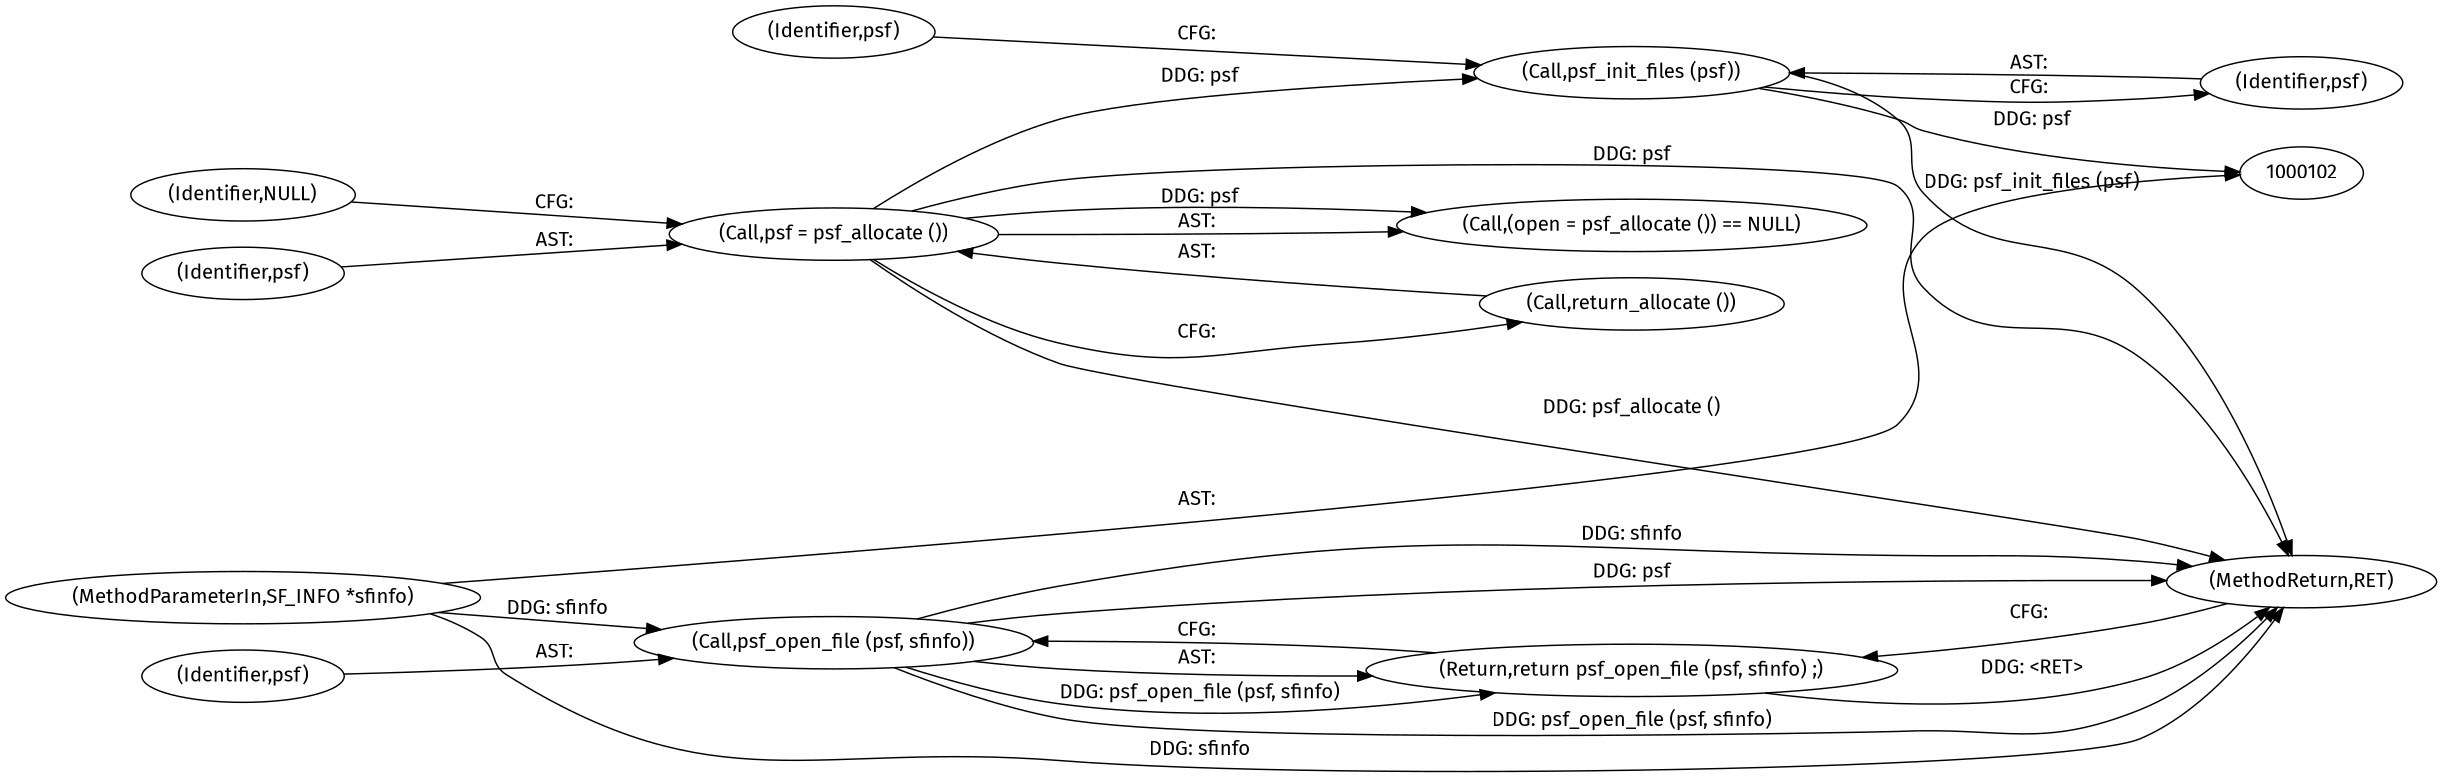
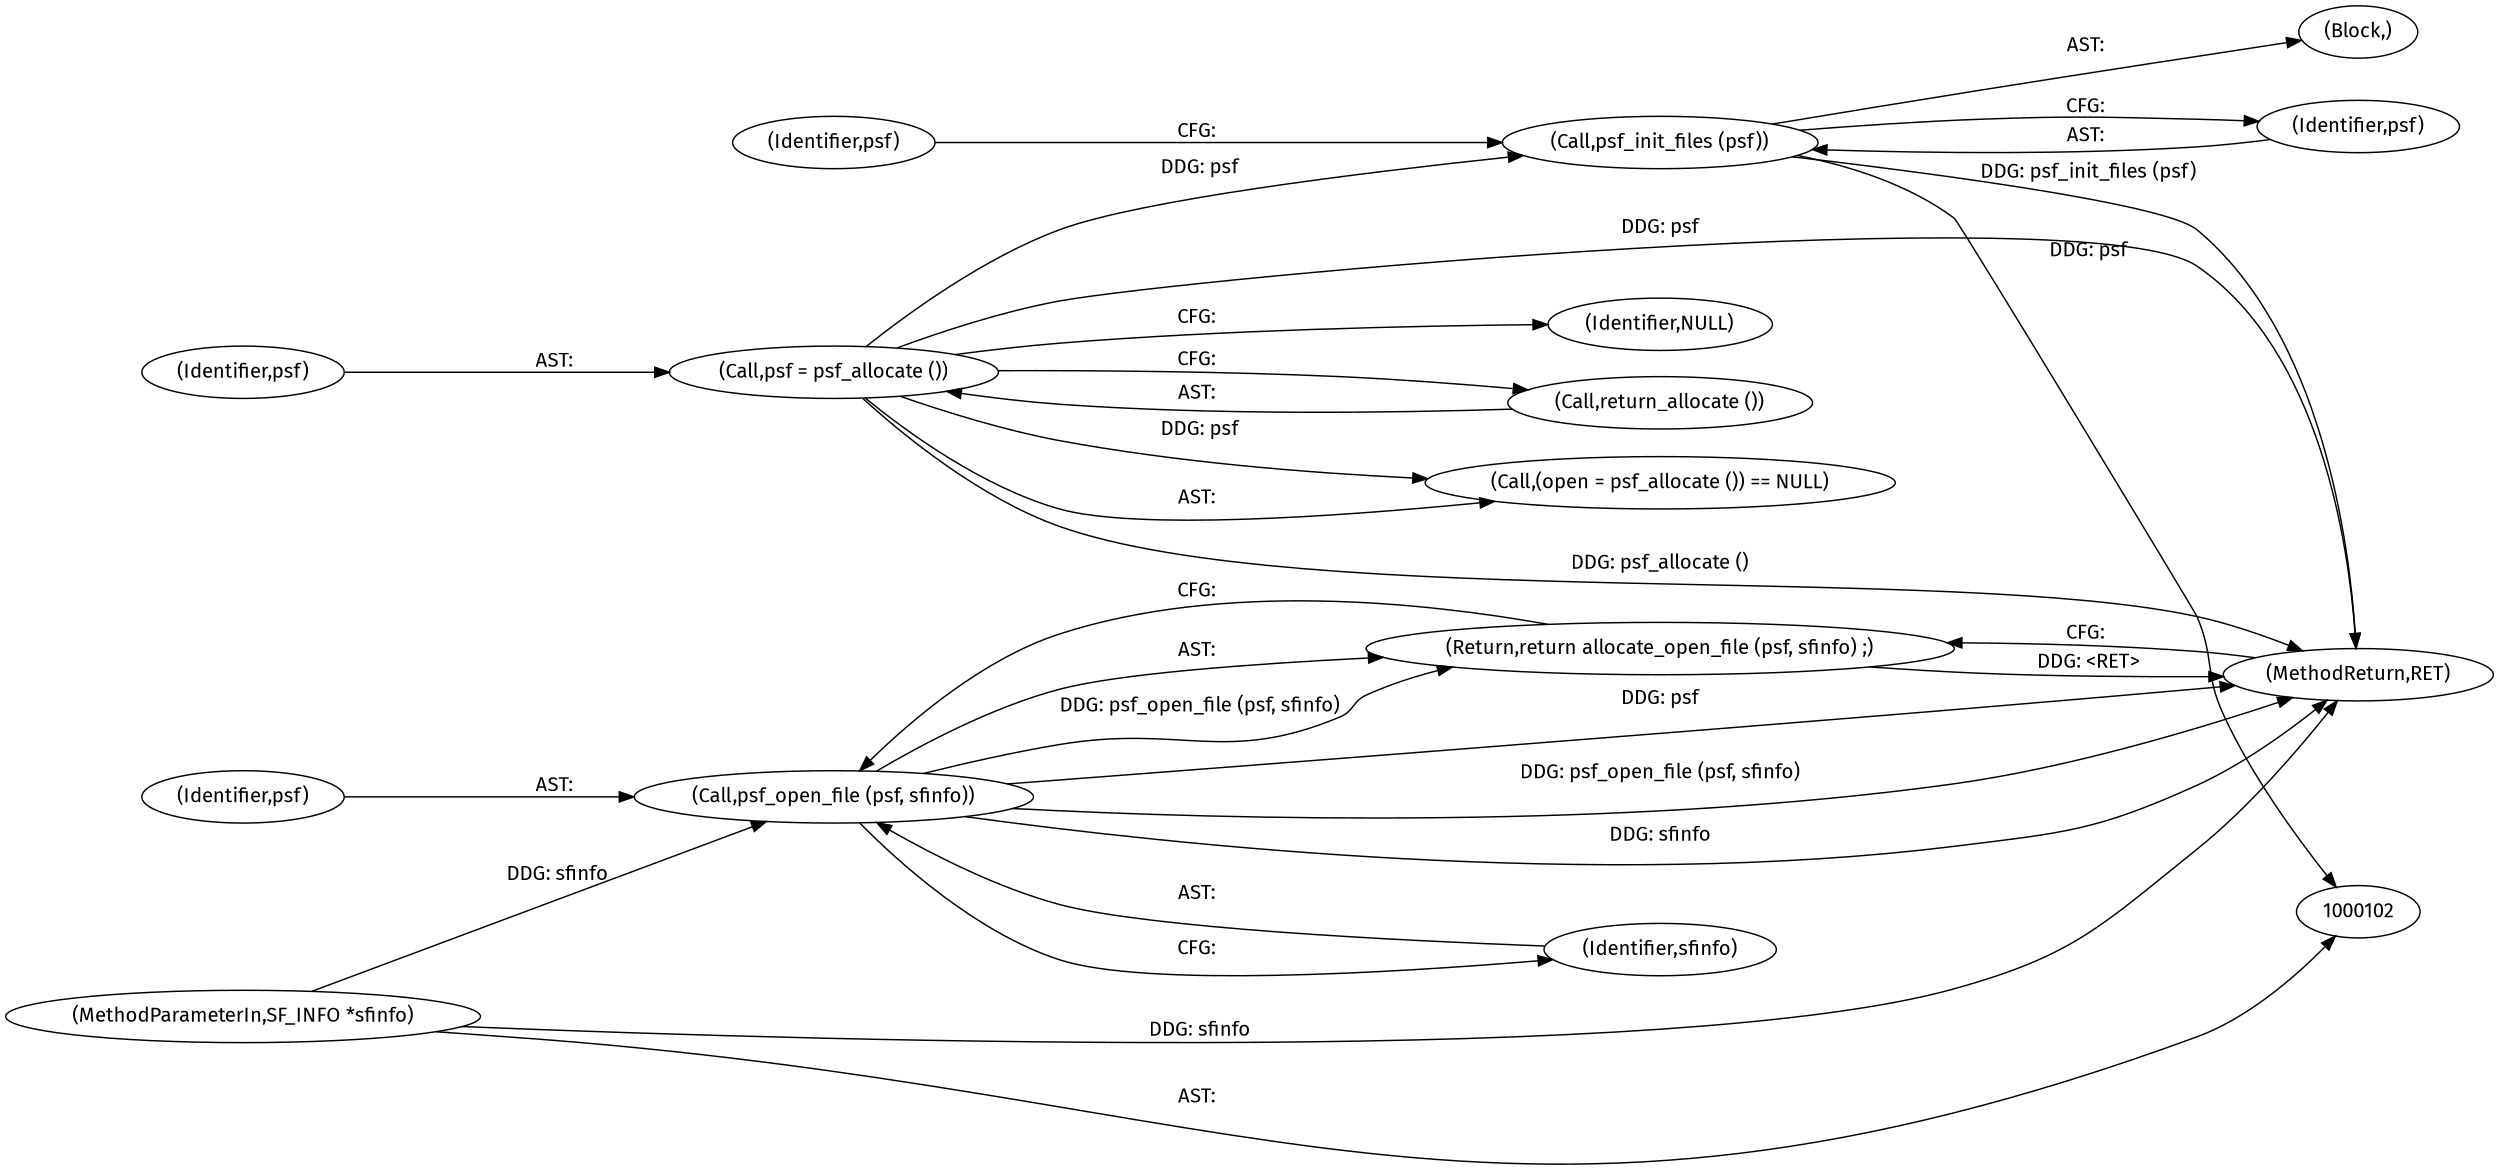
node "(Block,)": added
edge "(Identifier,NULL)" -> "(Call,psf = psf_allocate ())": reversed
node "(Return,return psf_open_file (psf, sfinfo) ;)": label "(Return,return psf_open_file (psf, sfinfo) ;)" -> "(Return,return allocate_open_file (psf, sfinfo) ;)"
node "(Identifier,sfinfo)": added
